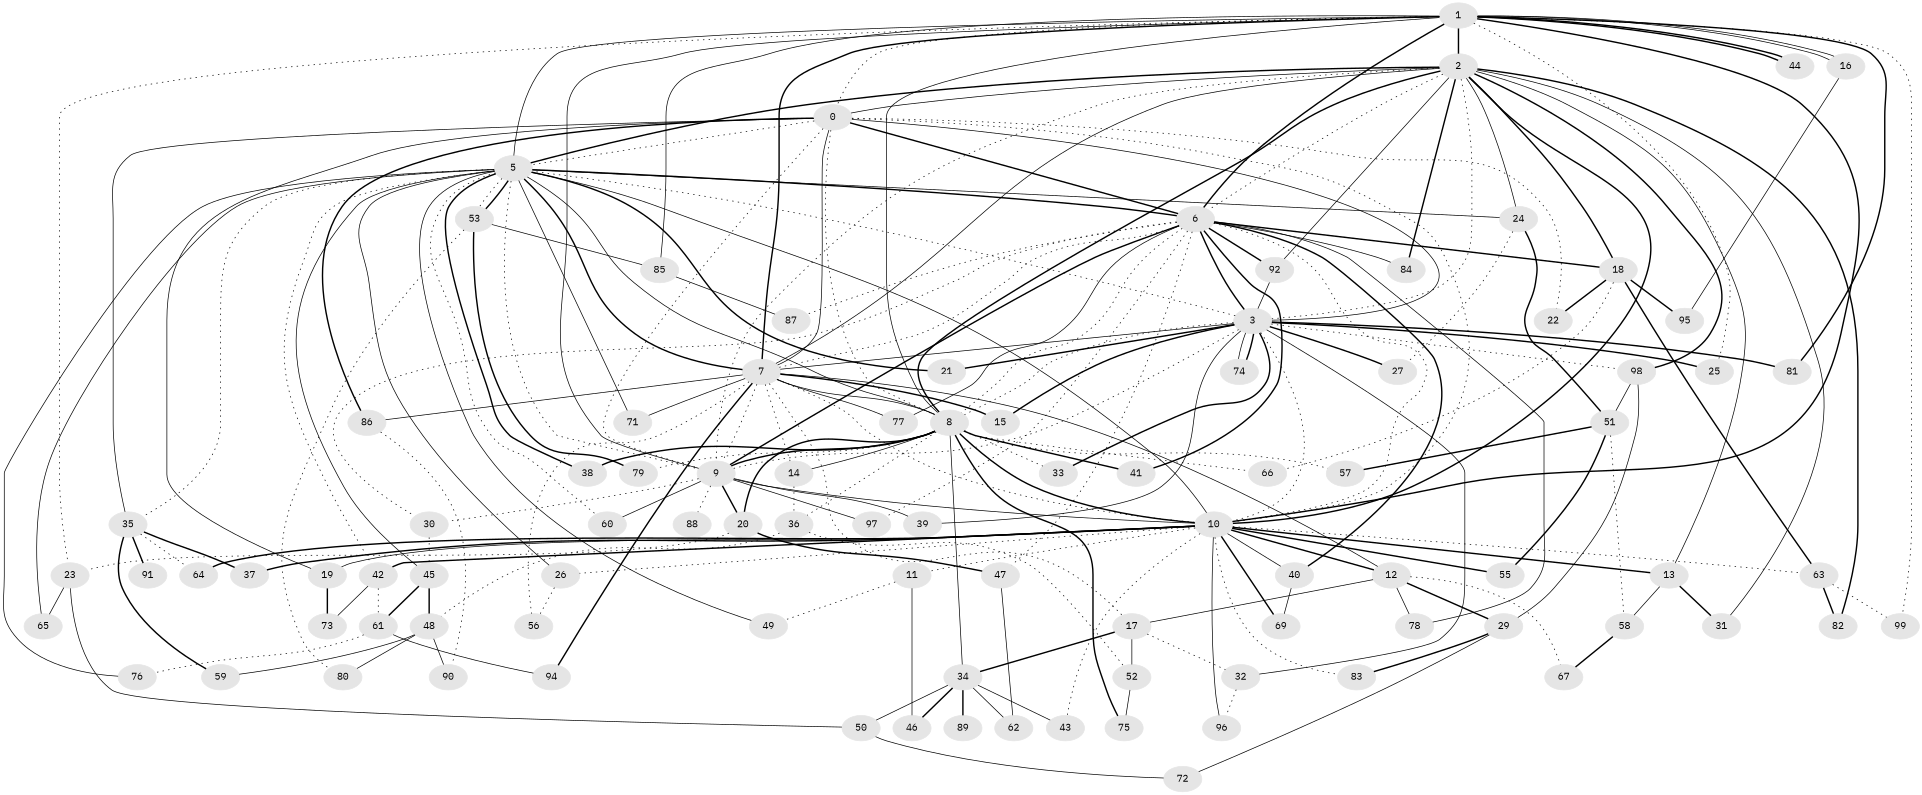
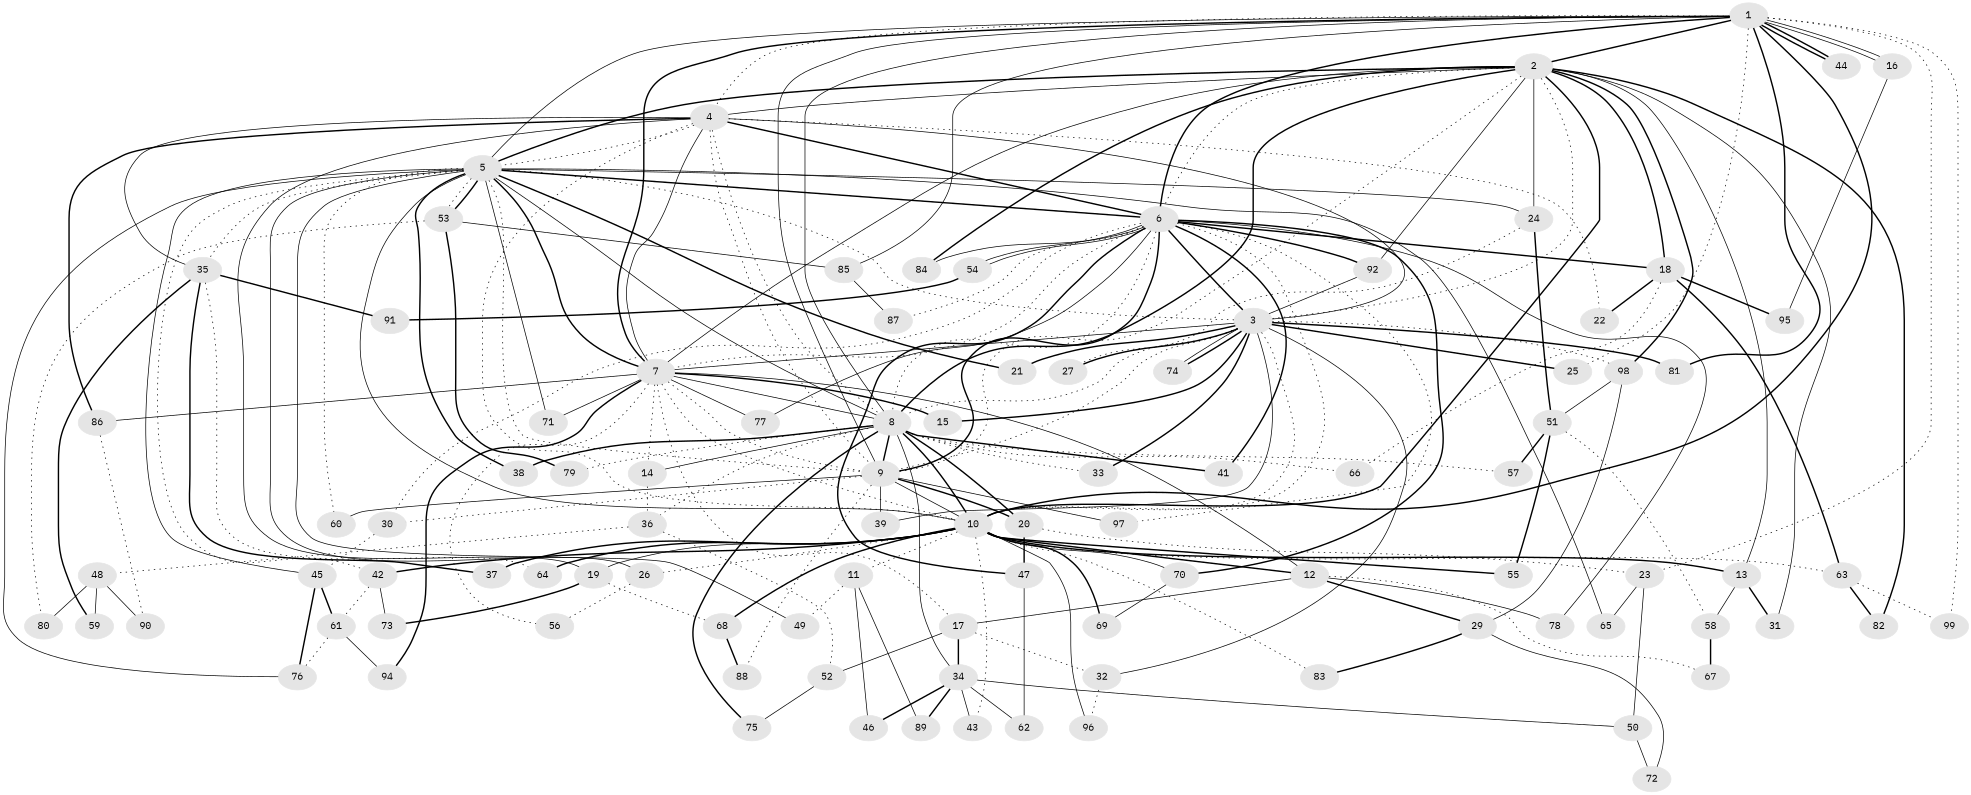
node "0": label "0" -> "4"
node "54": added
edge "6" -- "47": style dotted -> bold
node "40": label "40" -> "70"
edge "45" -- "48": now "45" -- "76"
node "68": added
edge "11" -- "89": added
